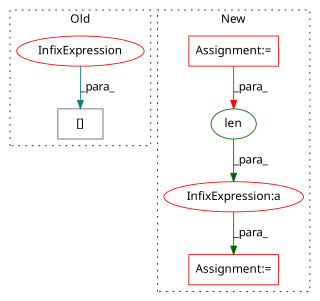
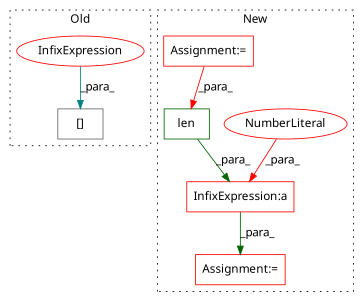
node "len": shape ellipse -> box
node "NumberLiteral": added
node "InfixExpression:a": shape ellipse -> box
